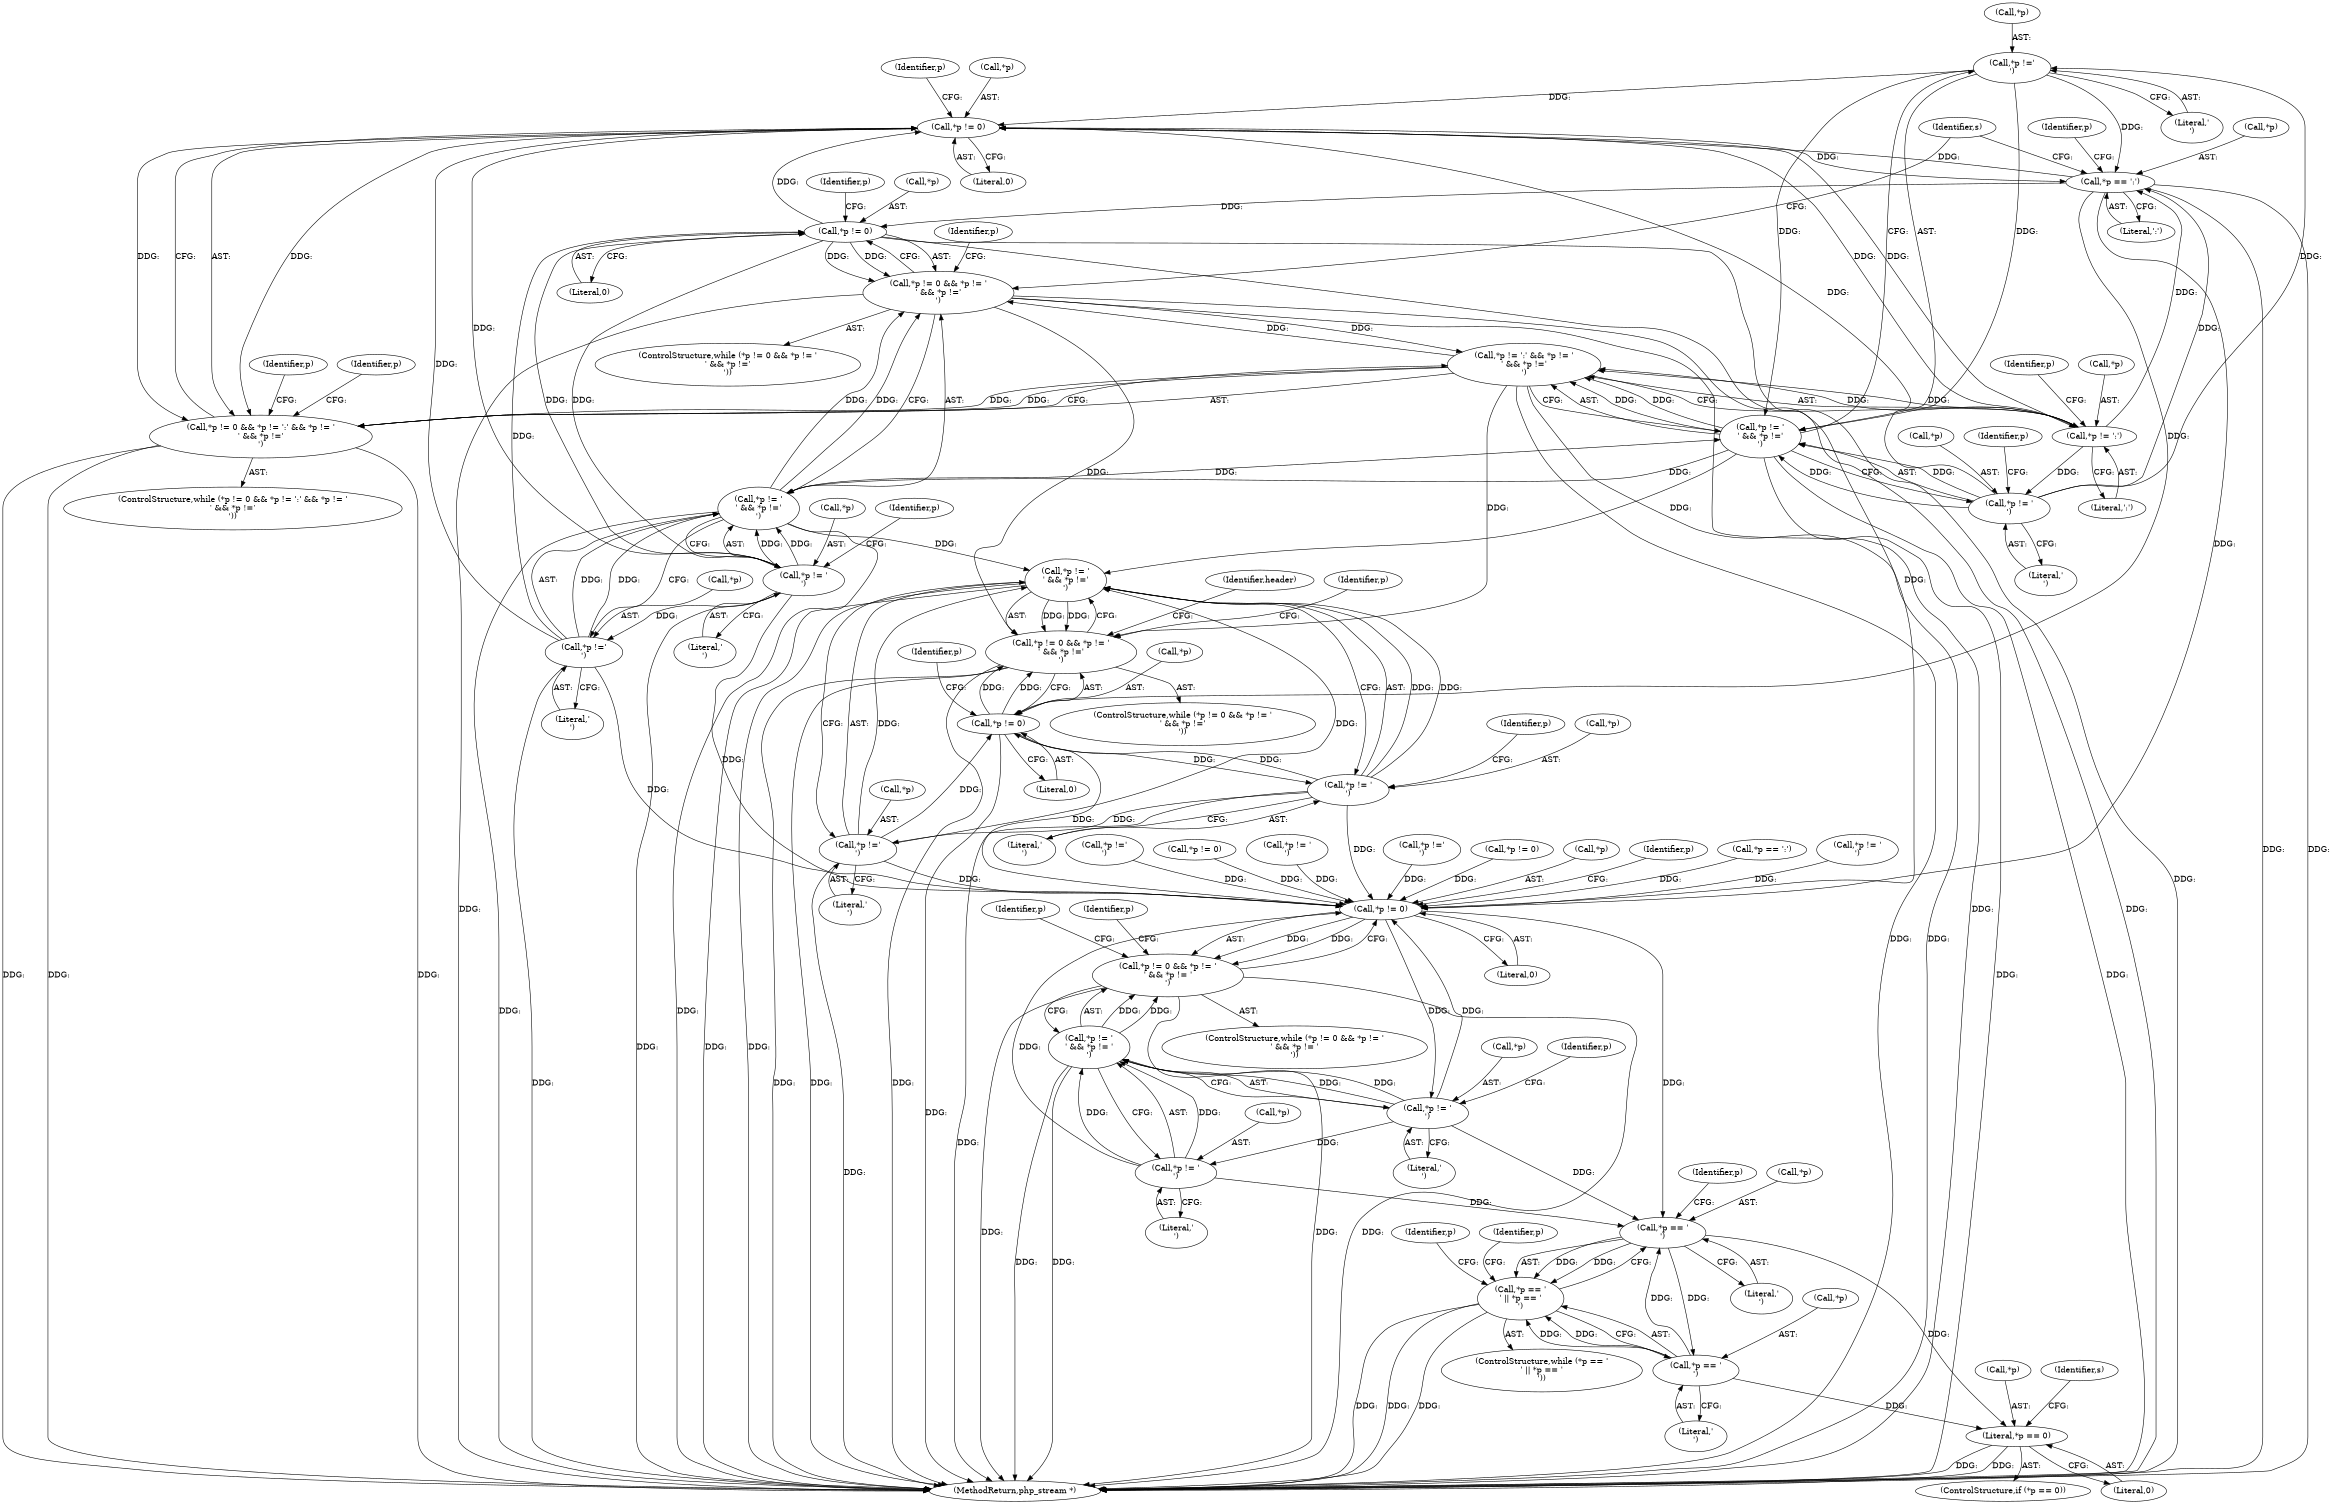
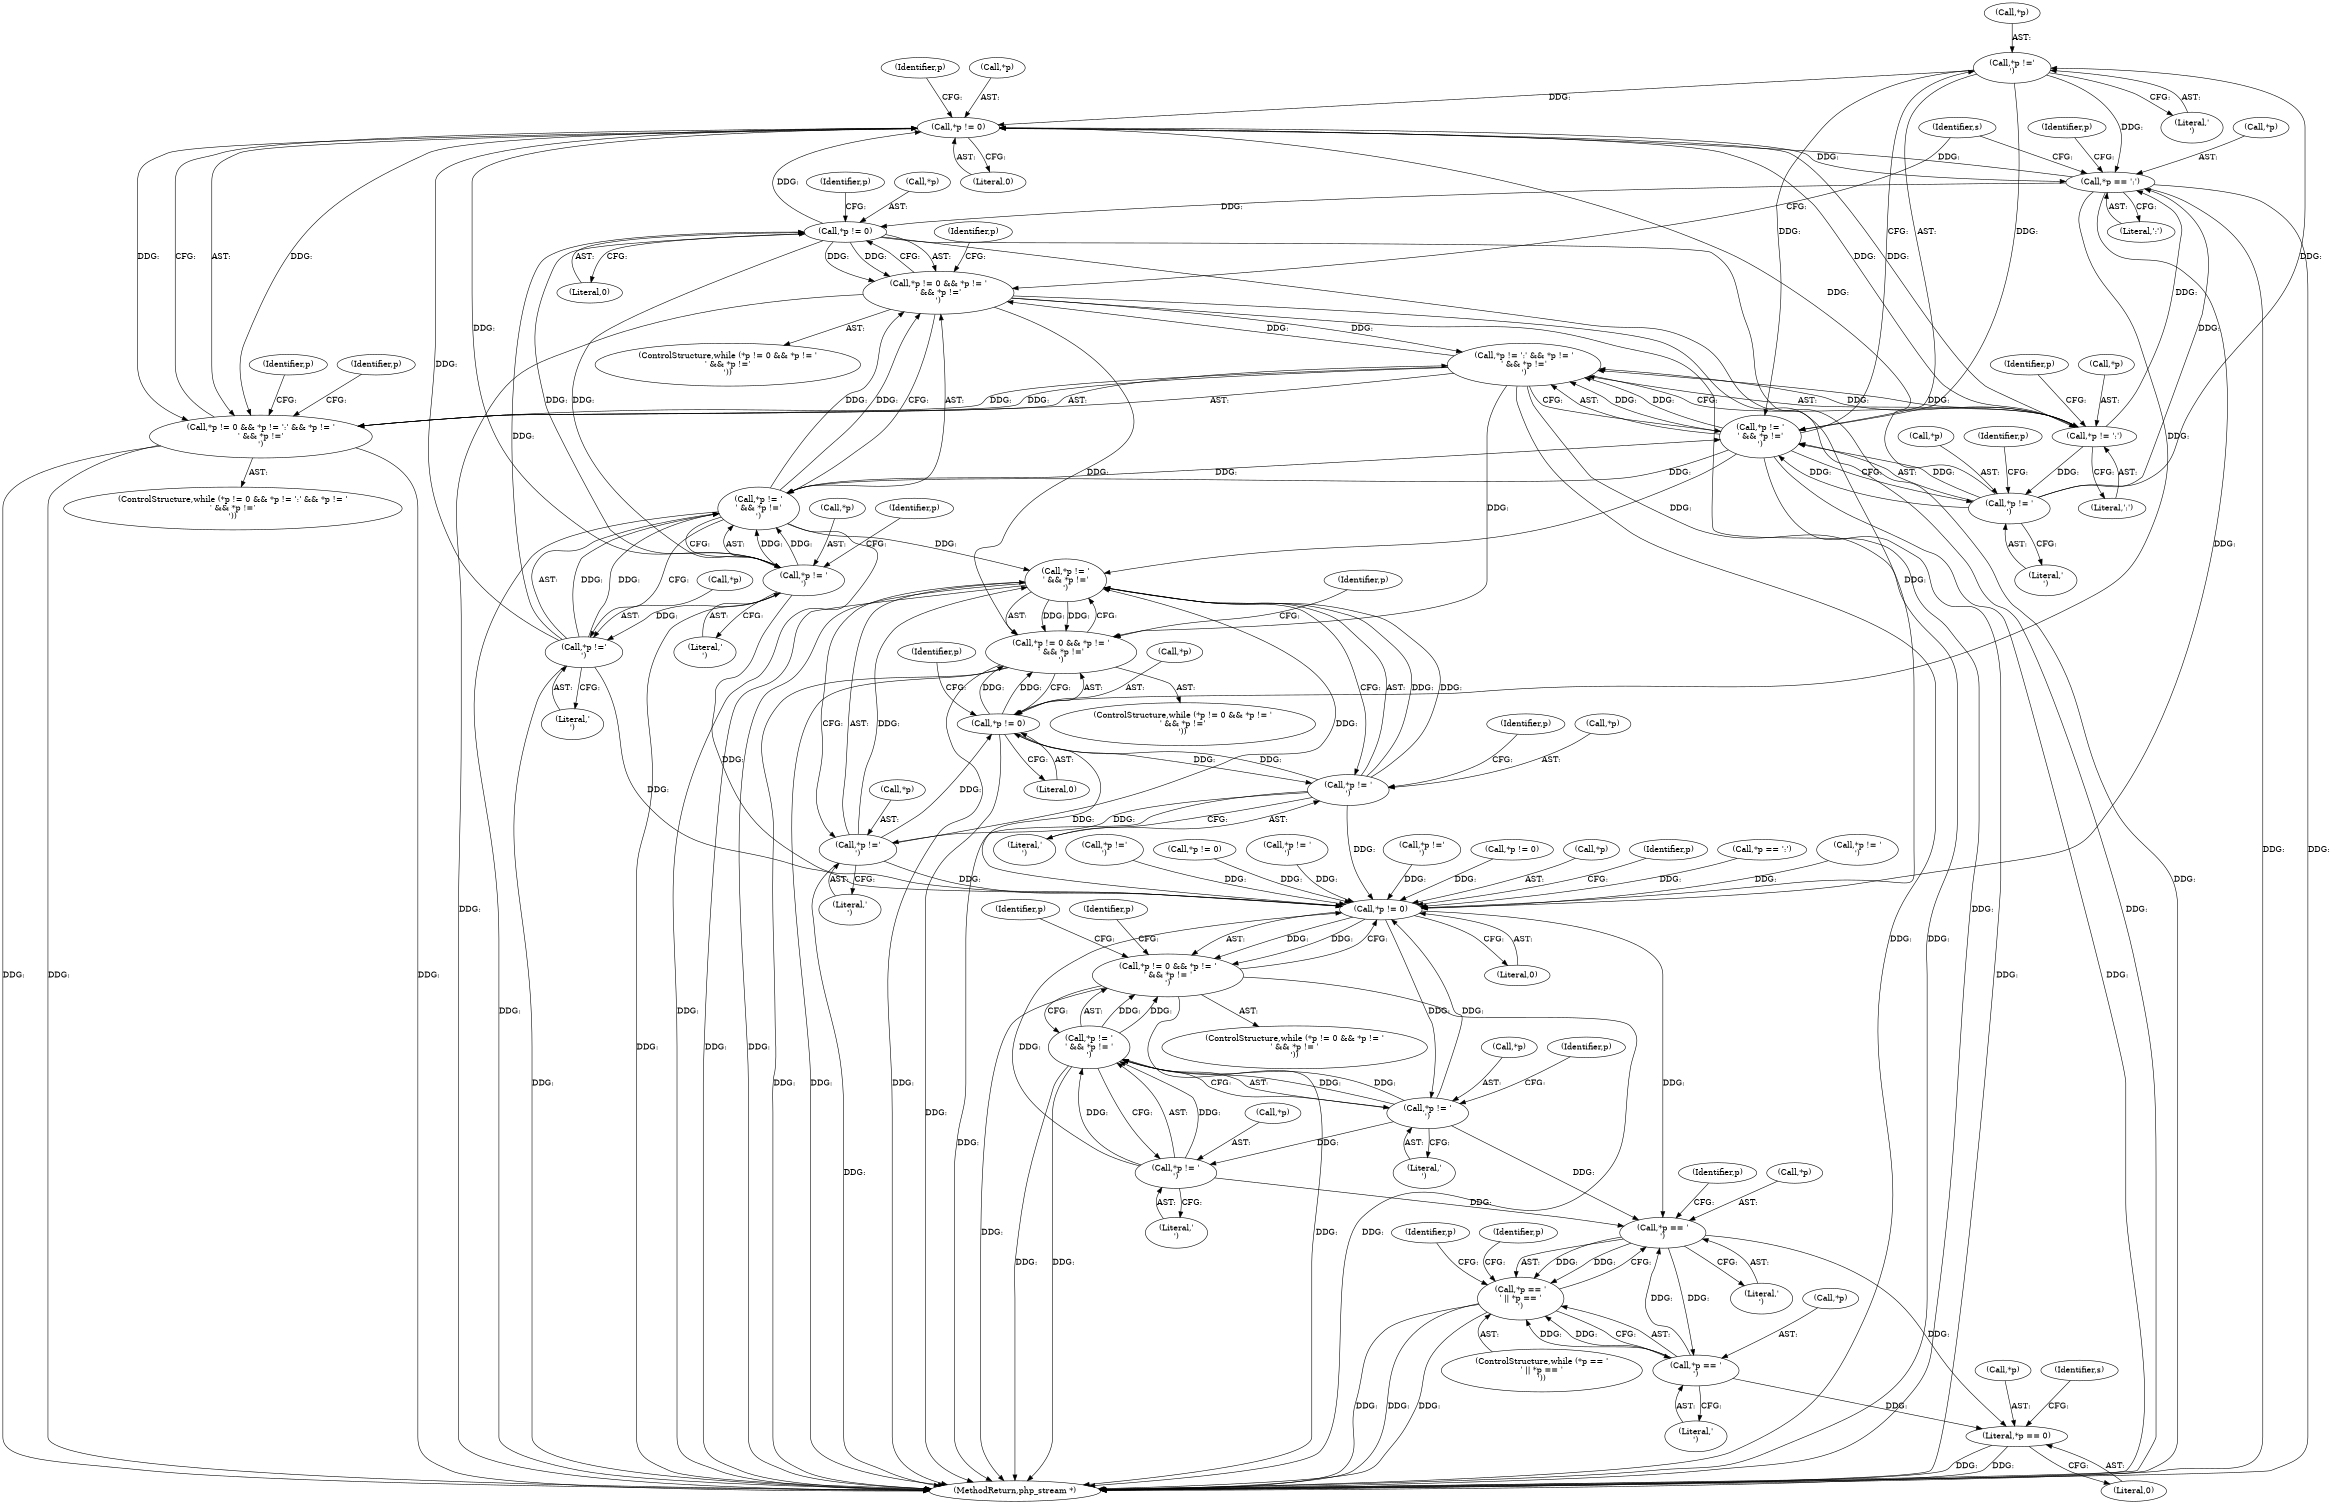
edge "(Call,*p != 0 && *p != ':' && *p != ' ' && *p !=' ')" -> "(Call,*p != ':' && *p != ' ' && *p !=' ')": label "CFG: " -> "AST: "
node "(Identifier,header)": removed
edge "(Call,*p == ' ' || *p == ' ')" -> "(ControlStructure,while (*p == ' ' || *p == ' '))": reversed
node "(ControlStructure,if (*p == 0))": removed
